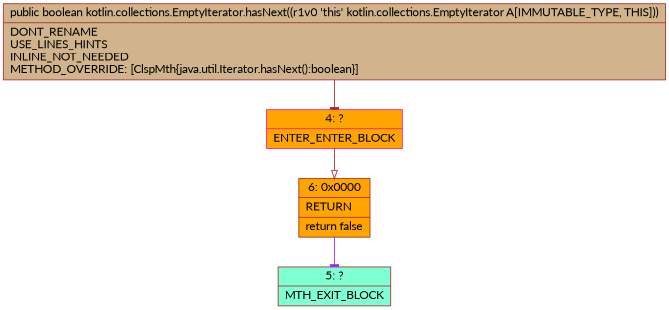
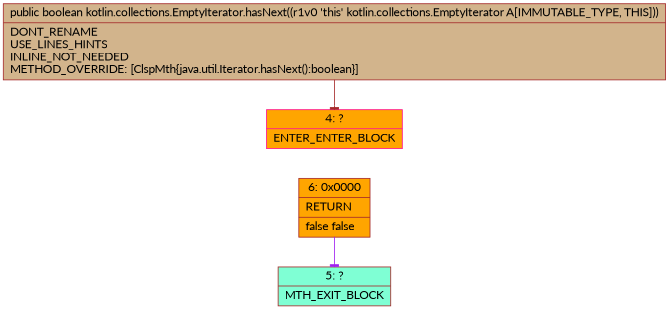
edge "4: ?" -> "6: 0x0000": removed
node "6: 0x0000": text "return false" -> "false false"
